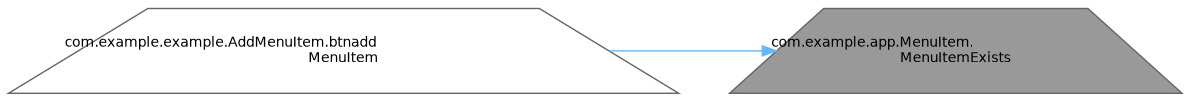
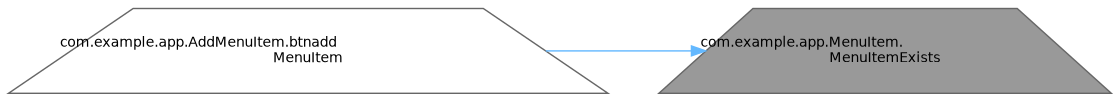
node "com.example.example.AddMenuItem.btnadd MenuItem": label "com.example.example.AddMenuItem.btnadd MenuItem" -> "com.example.app.AddMenuItem.btnadd MenuItem"
